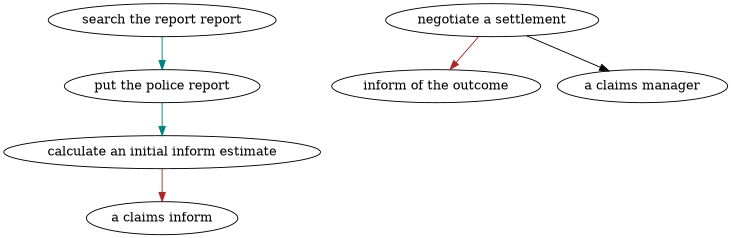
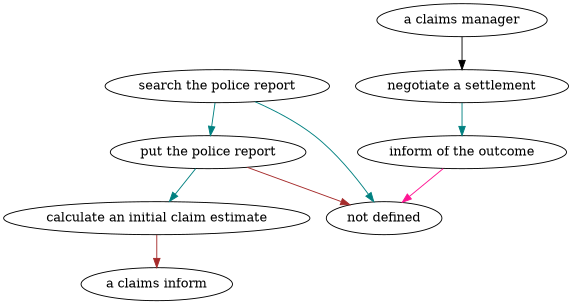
node "search the report report": label "search the report report" -> "search the police report"
edge "negotiate a settlement" -> "inform of the outcome": color brown -> teal
edge "negotiate a settlement" -> "a claims manager": reversed
node "calculate an initial inform estimate": label "calculate an initial inform estimate" -> "calculate an initial claim estimate"
node "not defined": added
